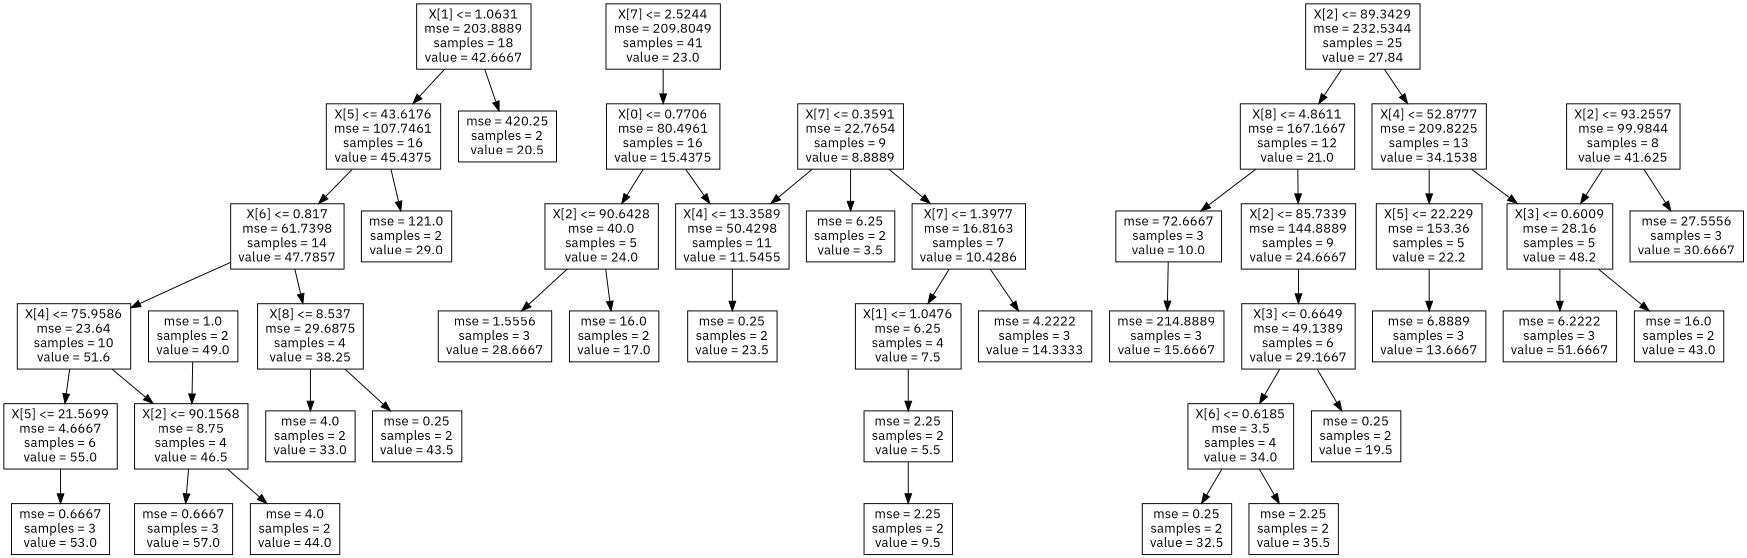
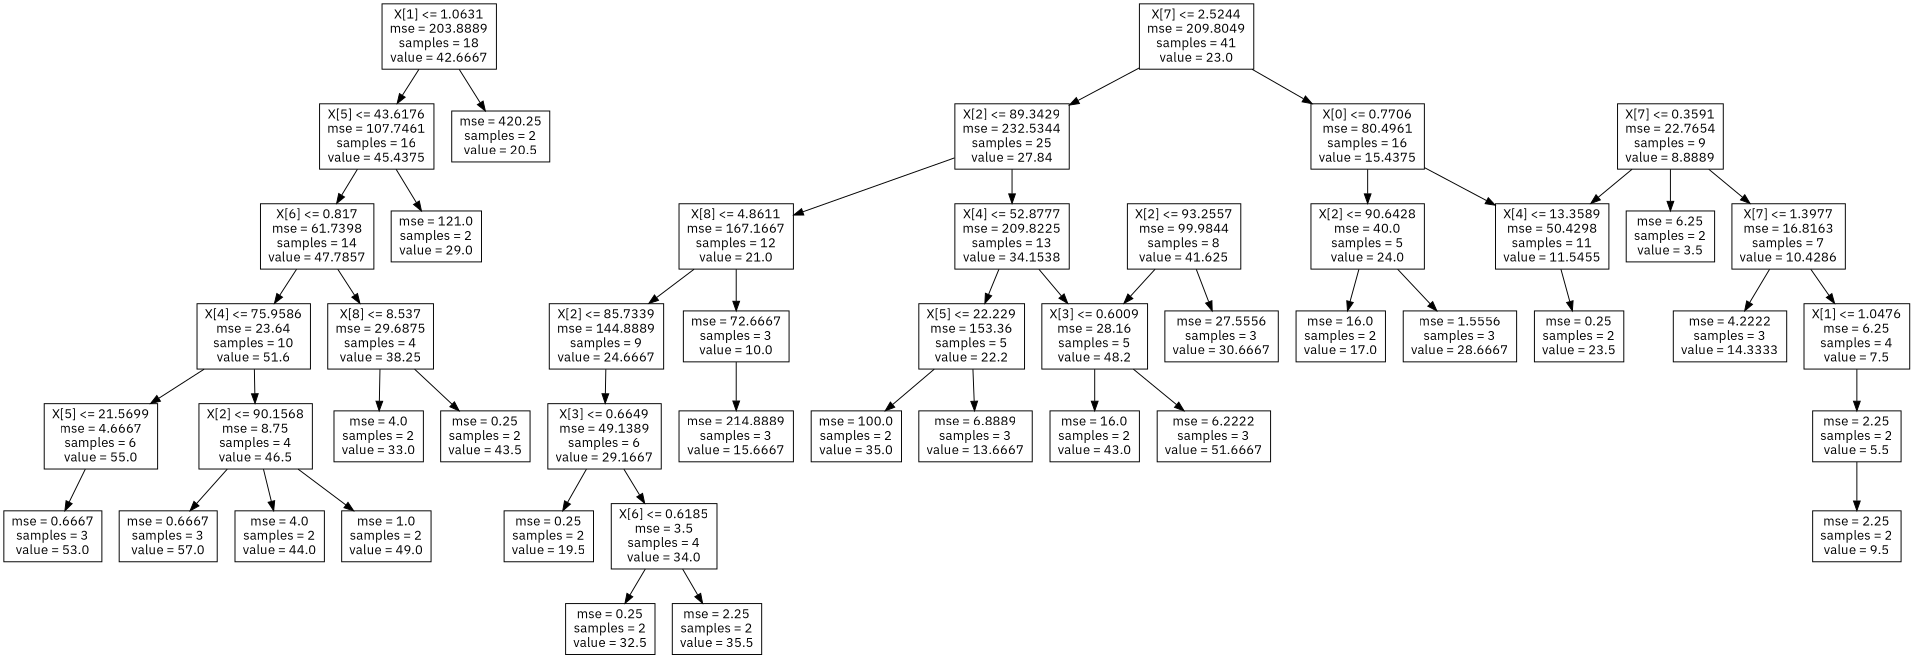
edge "X[7] <= 2.5244 mse = 209.8049 samples = 41 value = 23.0" -> "X[2] <= 89.3429 mse = 232.5344 samples = 25 value = 27.84": added
edge "mse = 1.0 samples = 2 value = 49.0" -> "X[2] <= 90.1568 mse = 8.75 samples = 4 value = 46.5": reversed
node "mse = 100.0 samples = 2 value = 35.0": added
